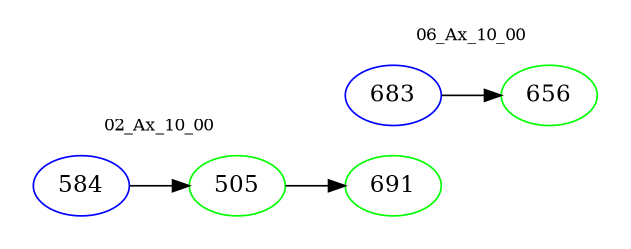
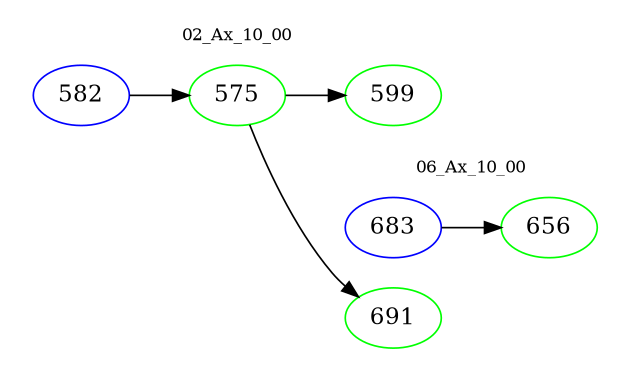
node "599": added
node "584": label "584" -> "582"
node "505": label "505" -> "575"
